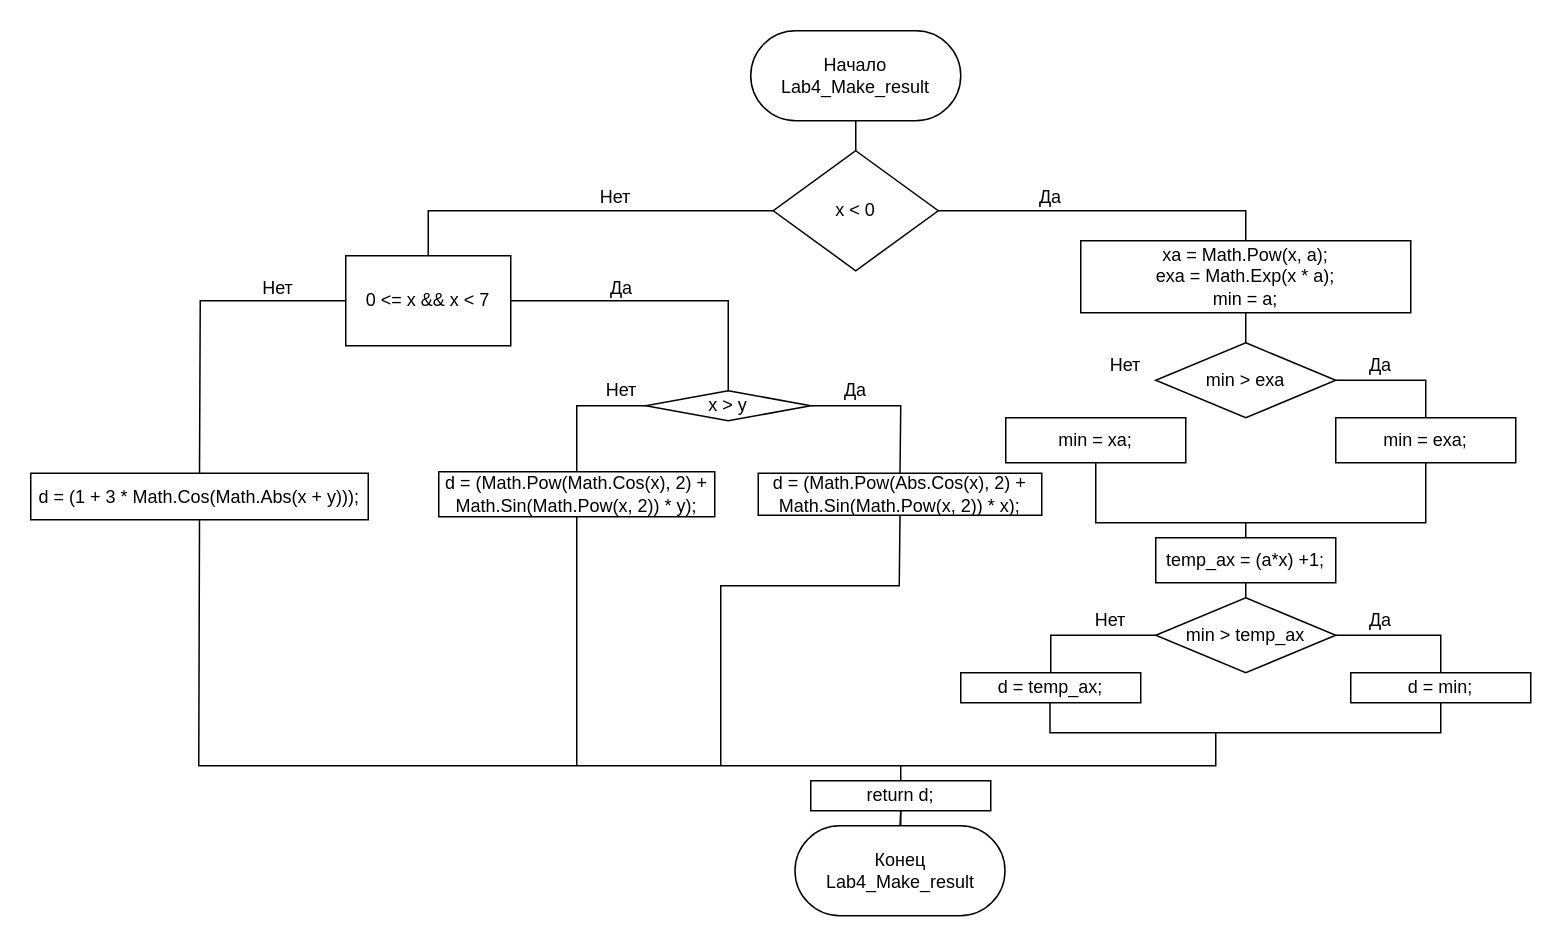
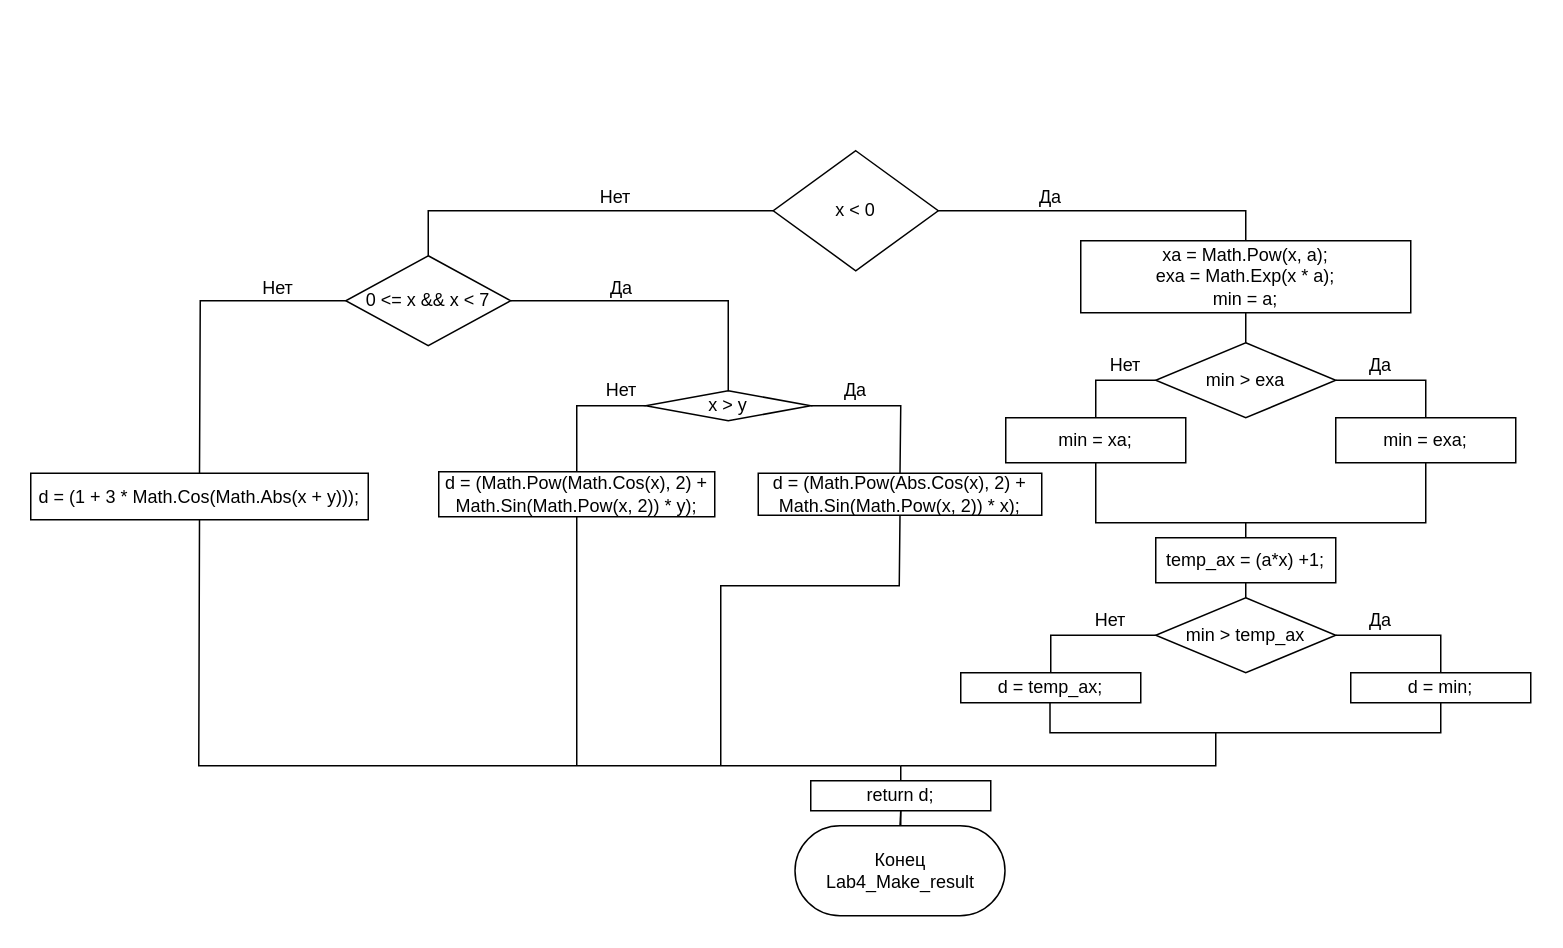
node "Начало Lab4_Make_result": removed
edge "Начало Lab4_Make_result" -- "x < 0": removed
node "0 <= x && x < 7": shape rectangle -> diamond
edge "min > exa" -- "min = xa;": added
